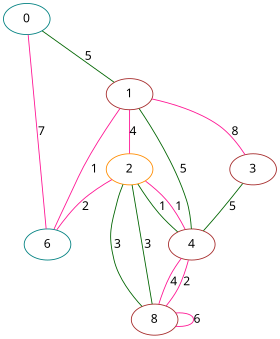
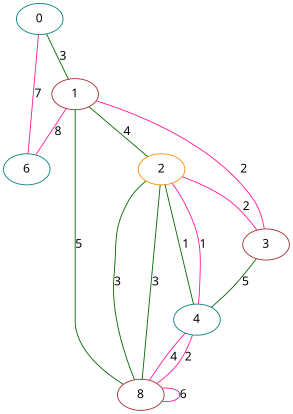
edge "0" -- "1": label "5" -> "3"
edge "1" -- "2": color deeppink -> darkgreen
edge "1" -- "3": label "8" -> "2"
edge "1" -- "4": now "1" -- "8"
edge "1" -- "6": label "1" -> "8"
edge "2" -- "6": now "2" -- "3"
node "4": color brown -> teal
